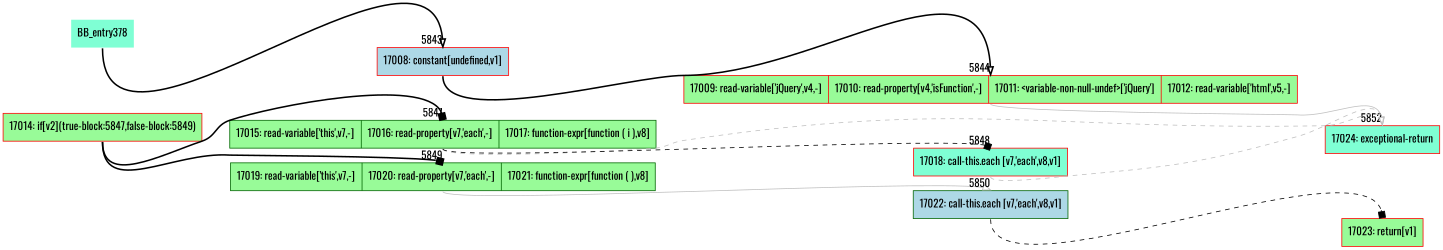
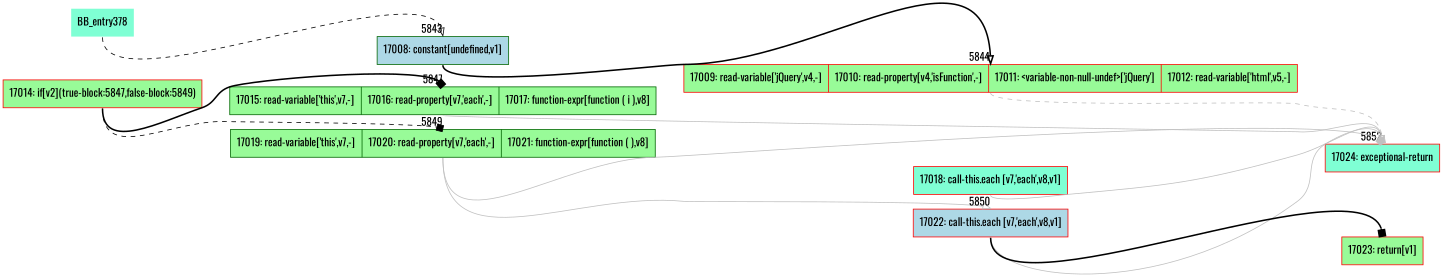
edge "BB_entry378" -> "17008: constant[undefined,v1]": style bold -> dashed
node "17008: constant[undefined,v1]": color red -> darkgreen
edge "17009: read-variable['jQuery',v4,-]" -> "17024: exceptional-return": style solid -> dashed
edge "17015: read-variable['this',v7,-]" -> "17024: exceptional-return": style dashed -> solid
edge "17019: read-variable['this',v7,-]" -> "17024: exceptional-return": added
edge "17015: read-variable['this',v7,-]" -> "17018: call-this.each [v7,'each',v8,v1]": removed
edge "17014: if[v2](true-block:5847,false-block:5849)" -> "17019: read-variable['this',v7,-]": style bold -> dashed
edge "17018: call-this.each [v7,'each',v8,v1]" -> "17024: exceptional-return": style dashed -> solid
node "17022: call-this.each [v7,'each',v8,v1]": color darkgreen -> red
edge "17022: call-this.each [v7,'each',v8,v1]" -> "17023: return[v1]": style dashed -> bold
edge "17022: call-this.each [v7,'each',v8,v1]" -> "17024: exceptional-return": added
